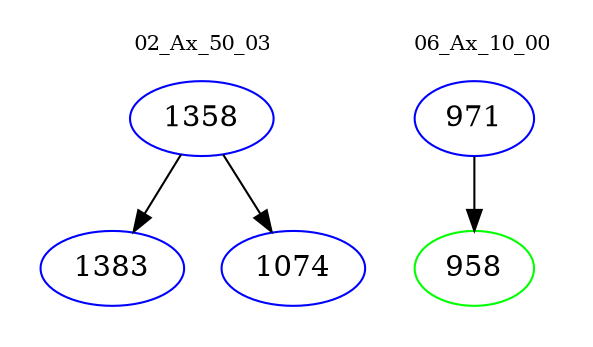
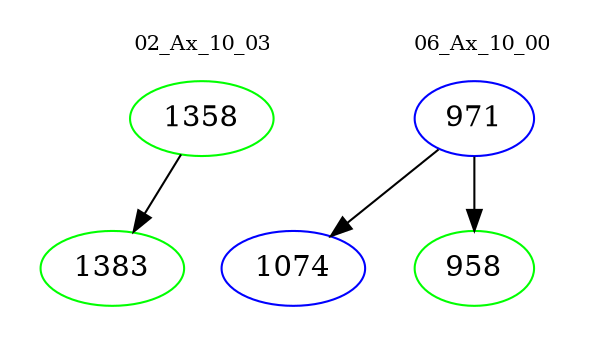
cluster "02_Ax_50_03": label "02_Ax_50_03" -> "02_Ax_10_03"
node "1358": color blue -> green
edge "1358" -> "1074": now "971" -> "1074"
node "1383": color blue -> green
